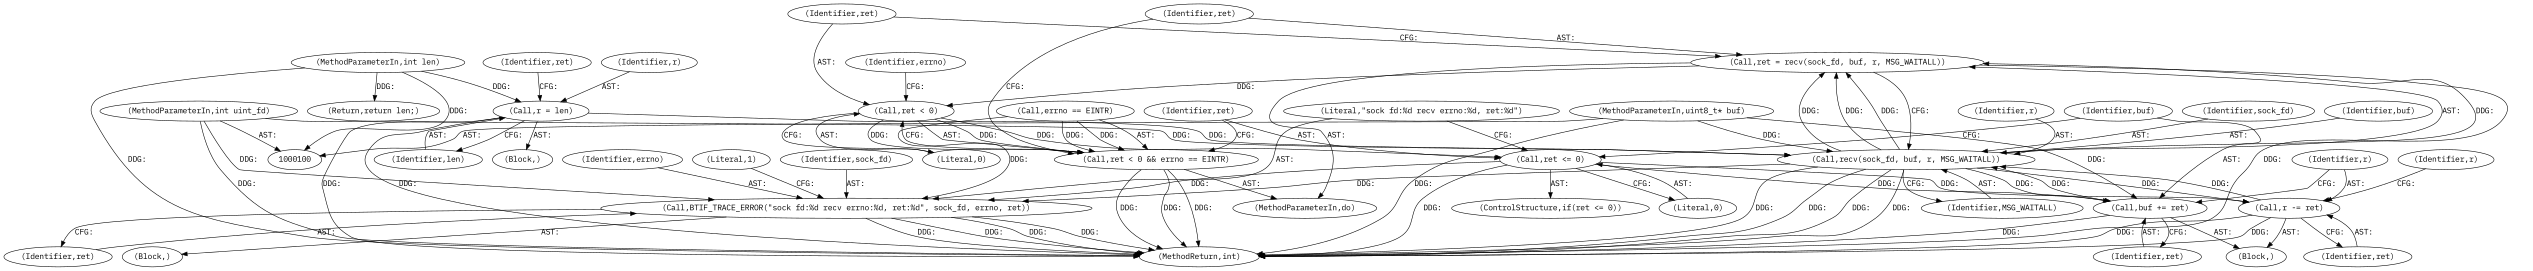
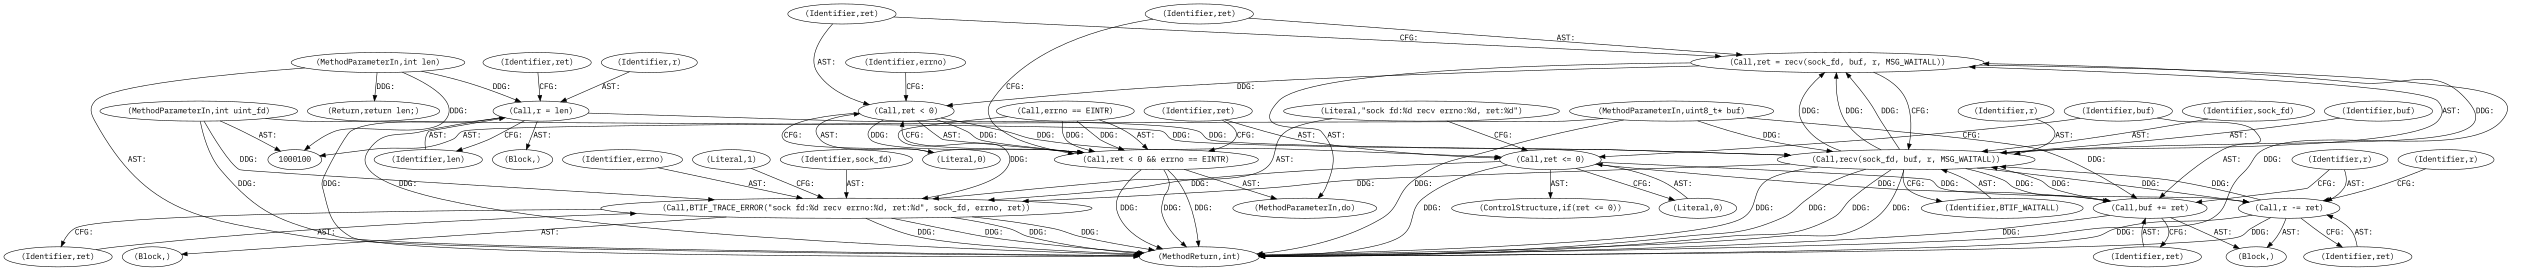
edge "(MethodParameterIn,int len)" -> "(MethodReturn,int)": label "DDG: " -> "AST: "
node "(Identifier,MSG_WAITALL)": label "(Identifier,MSG_WAITALL)" -> "(Identifier,BTIF_WAITALL)"
